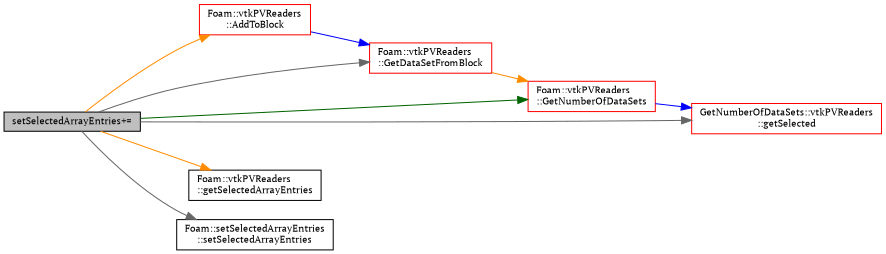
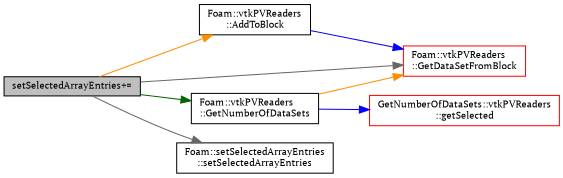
node "Foam::vtkPVReaders ::AddToBlock": color red -> black
edge "Foam::vtkPVReaders ::GetDataSetFromBlock" -> "Foam::vtkPVReaders ::GetNumberOfDataSets": reversed
node "Foam::vtkPVReaders ::GetNumberOfDataSets": color red -> black
edge "setSelectedArrayEntries+=" -> "GetNumberOfDataSets::vtkPVReaders ::getSelected": removed
node "Foam::vtkPVReaders ::getSelectedArrayEntries": removed
